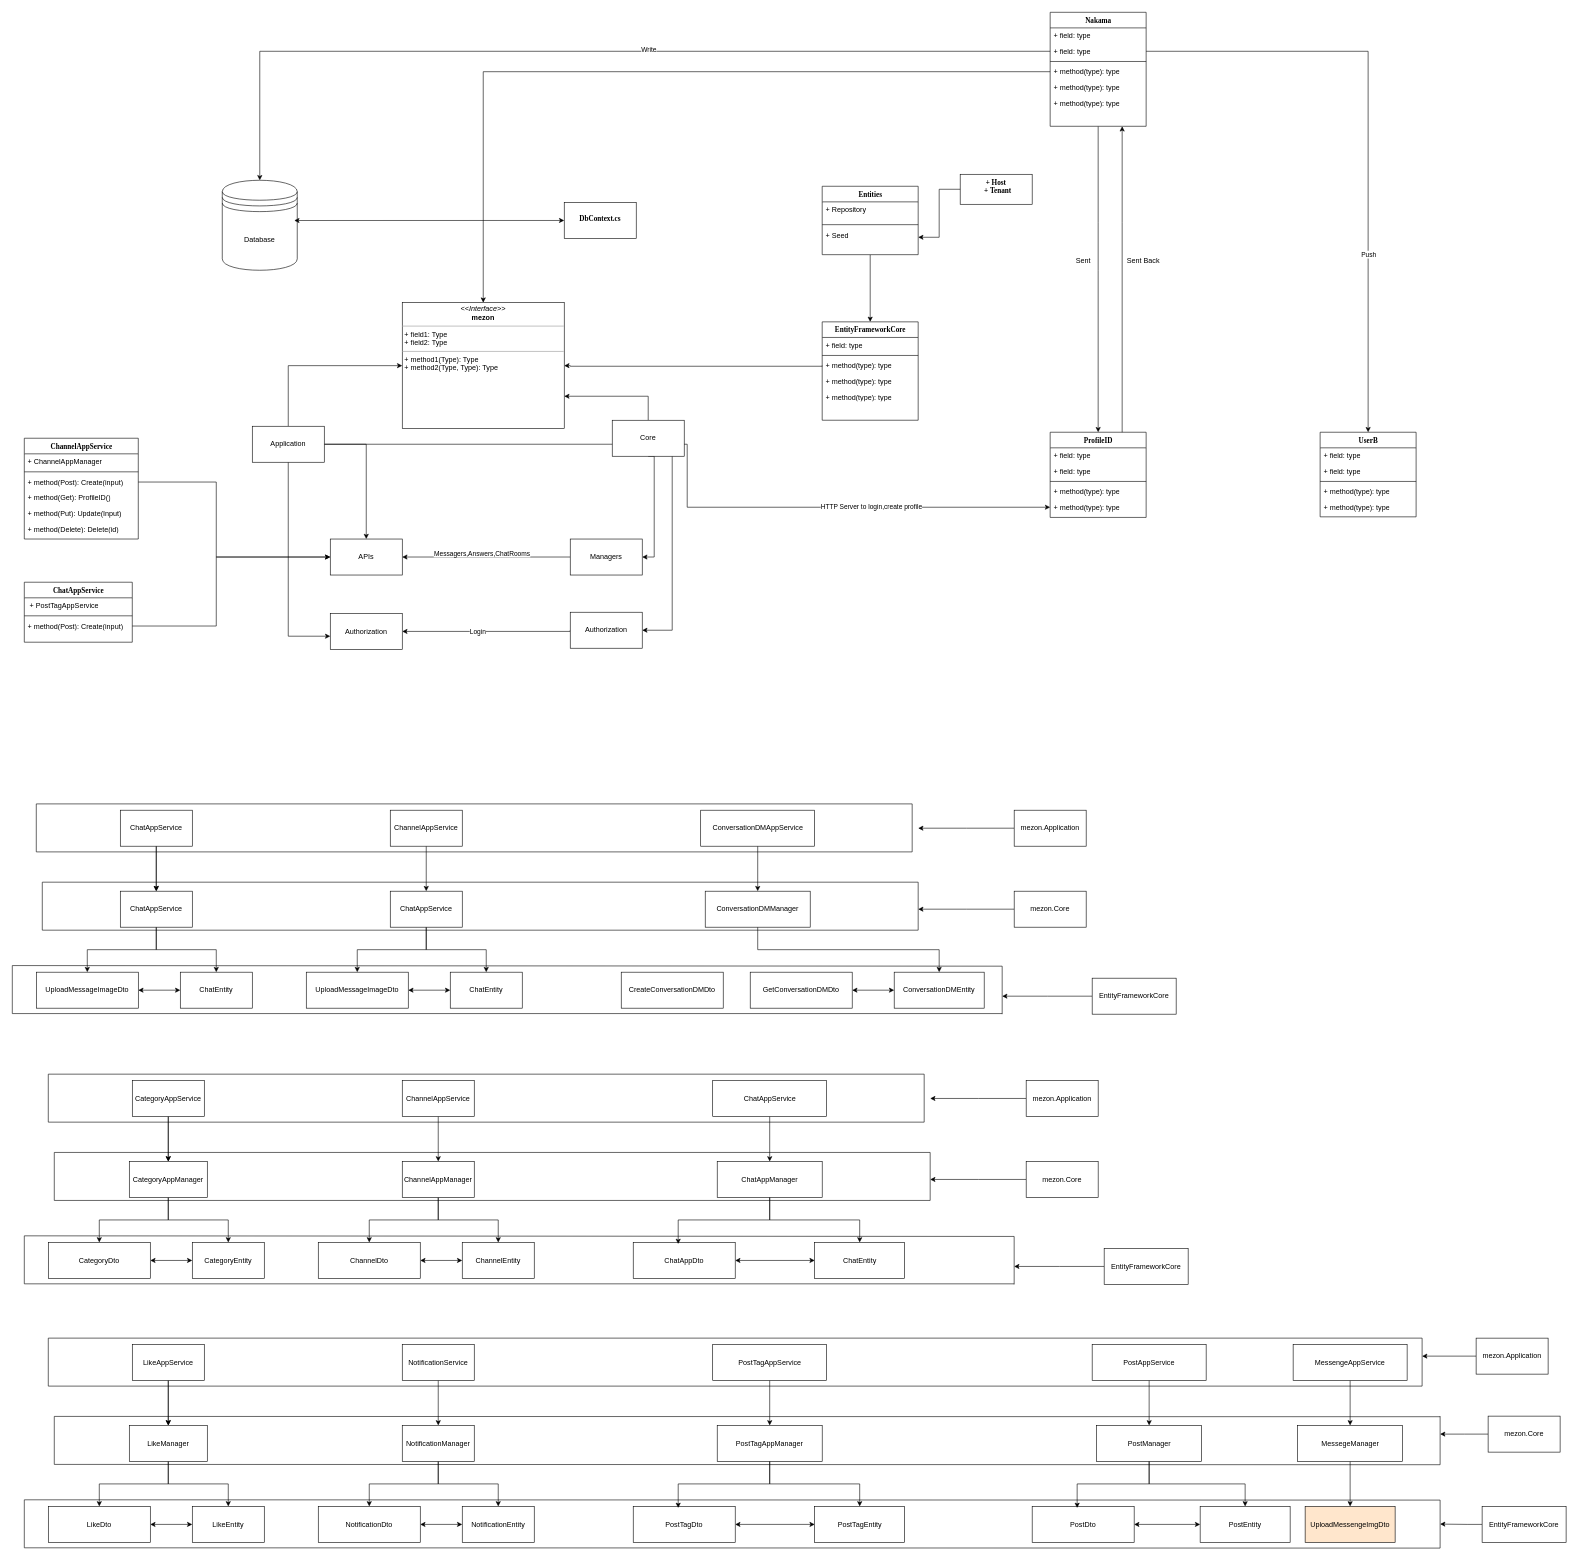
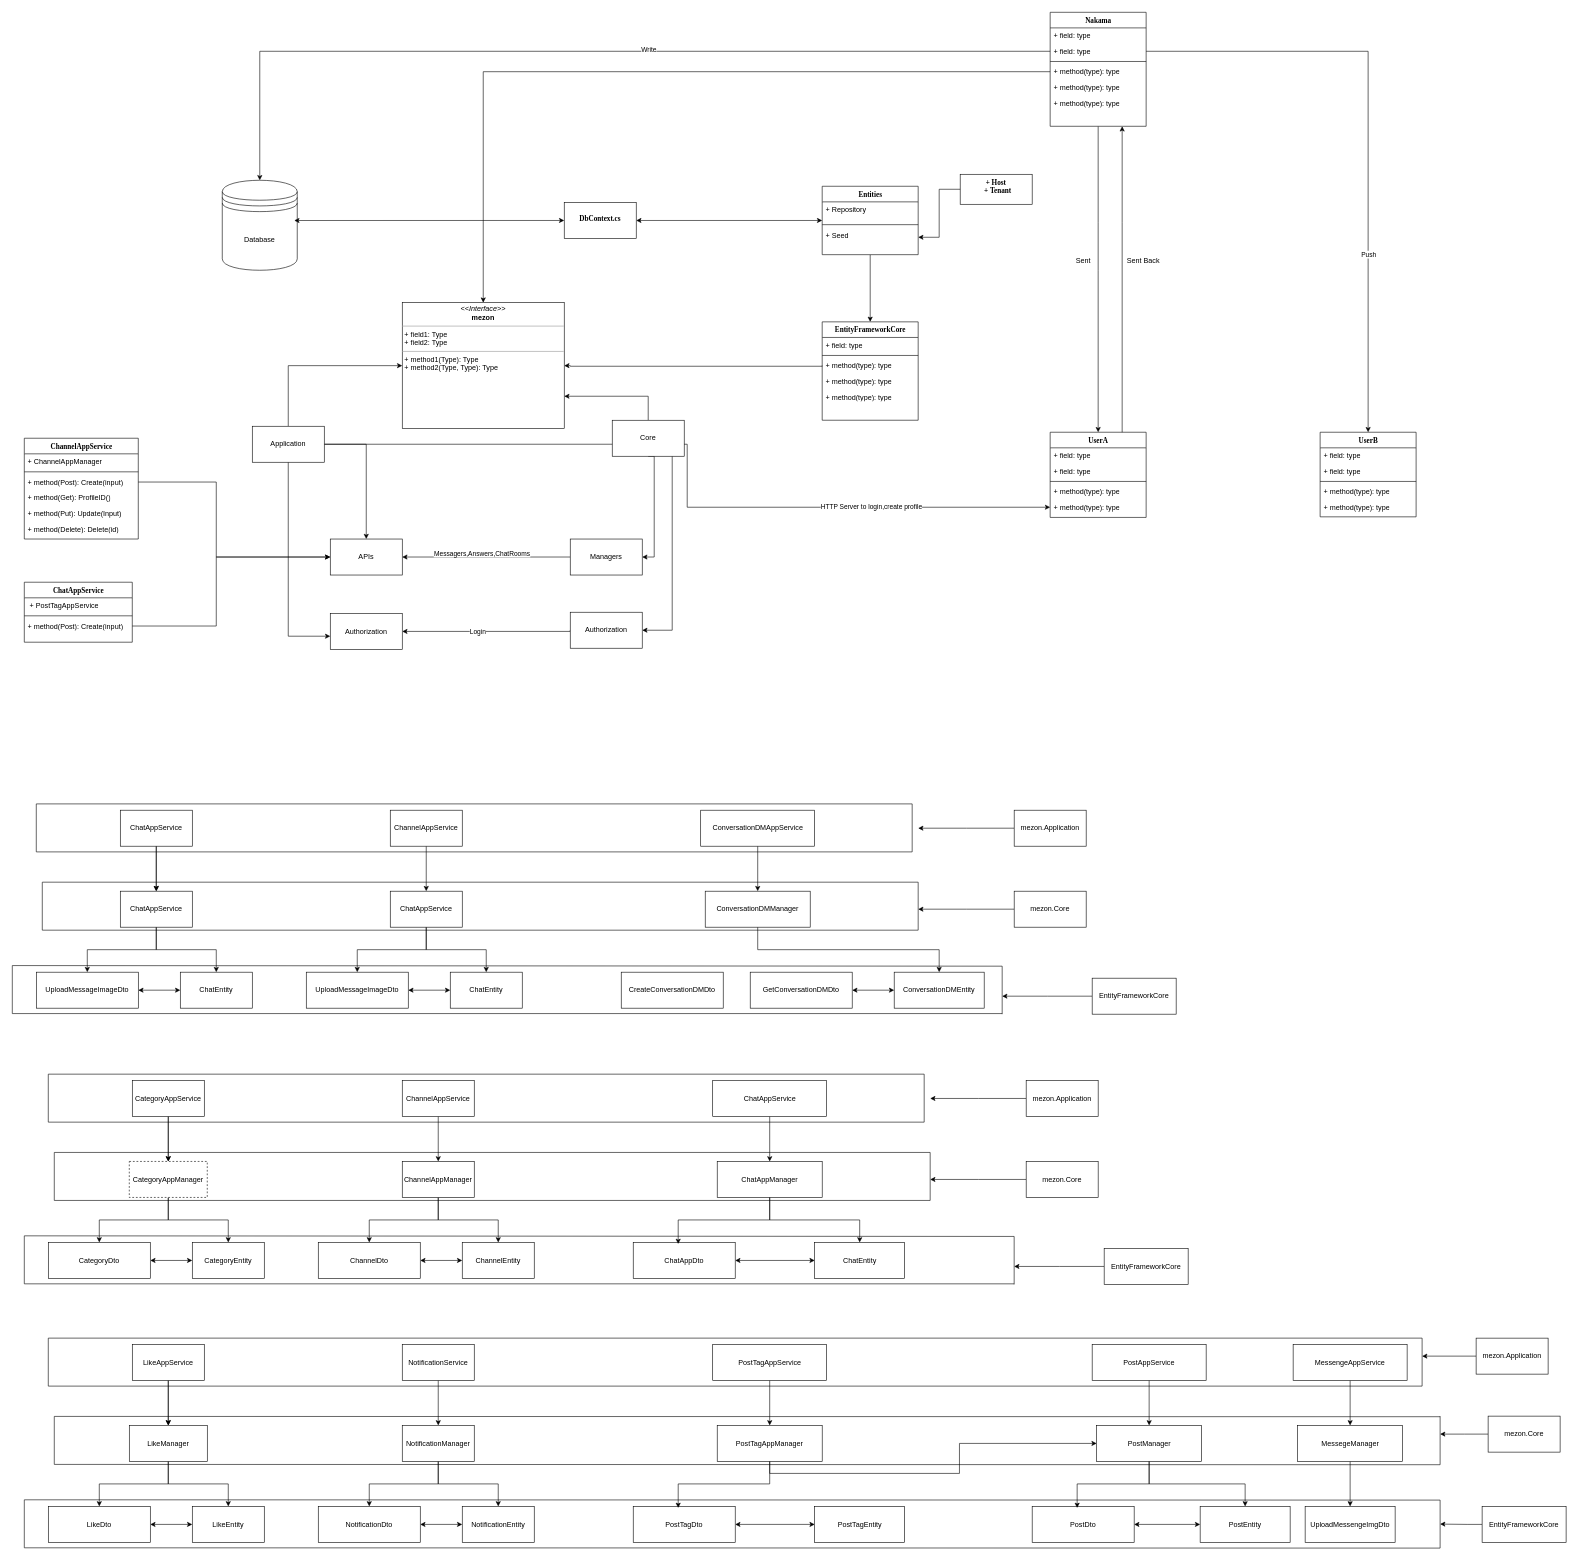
edge "DbContext.cs" -- "Entities": added
node "ProfileID": label "ProfileID" -> "UserA"
node "CategoryAppManager": style solid -> dashed
edge "PostTagAppManager" -> "PostTagEntity": now "PostTagAppManager" -> "PostManager"
node "UploadMessengeImgDto": fillcolor #ffe6cc -> #ffffff
